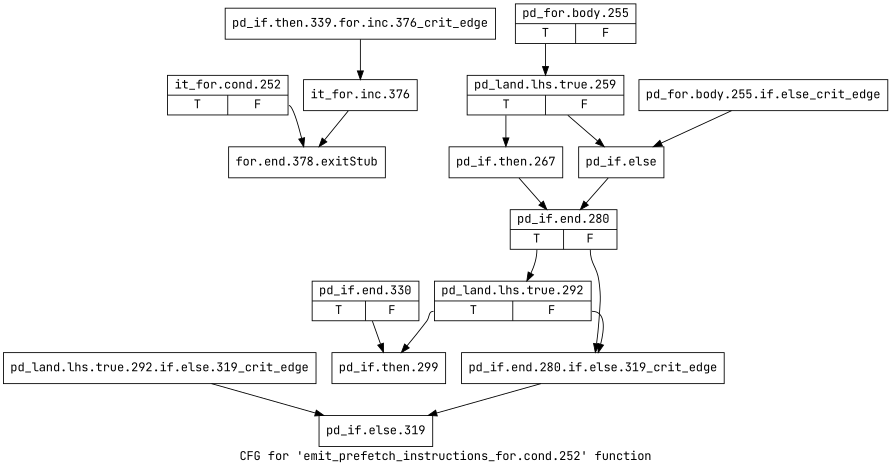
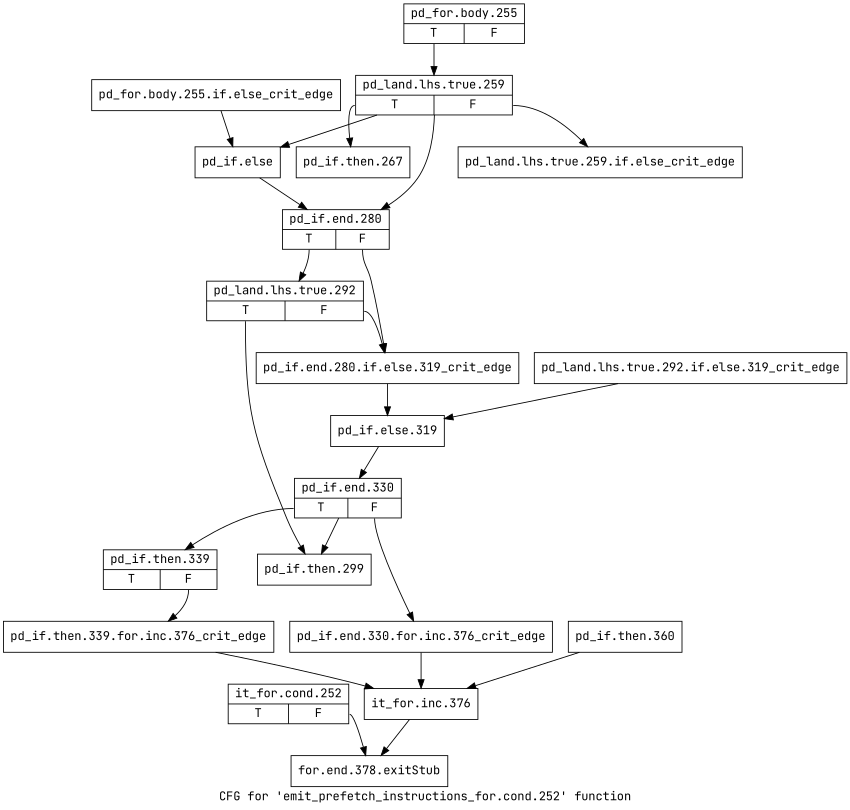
node "pd_land.lhs.true.259.if.else_crit_edge": added
edge "pd_if.then.267" -> "pd_if.end.280": now "pd_land.lhs.true.259" -> "pd_if.end.280"
edge "pd_if.else.319" -> "pd_if.end.330": added
node "pd_if.then.339": added
node "pd_if.end.330.for.inc.376_crit_edge": added
node "pd_if.then.360": added
